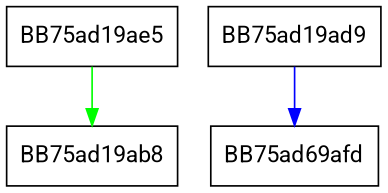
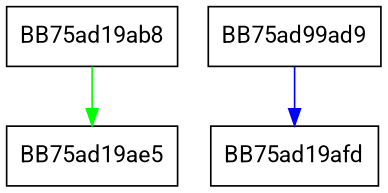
node "BB75ad19ad9": label "BB75ad19ad9" -> "BB75ad99ad9"
edge "BB75ad19ae5" -> "BB75ad19ab8": reversed
node "BB75ad69afd": label "BB75ad69afd" -> "BB75ad19afd"
